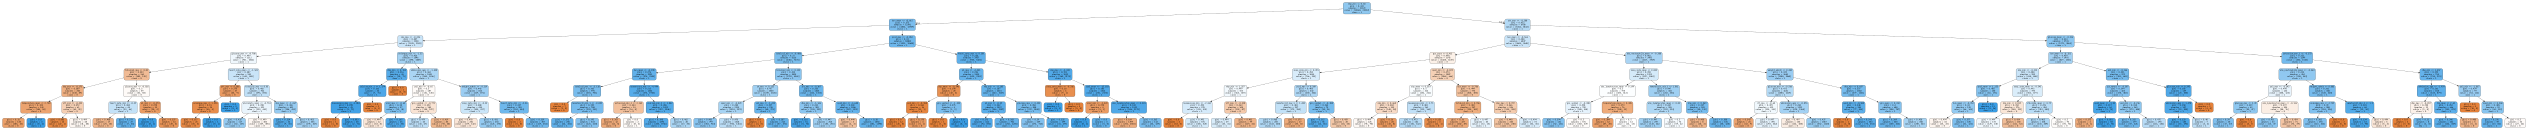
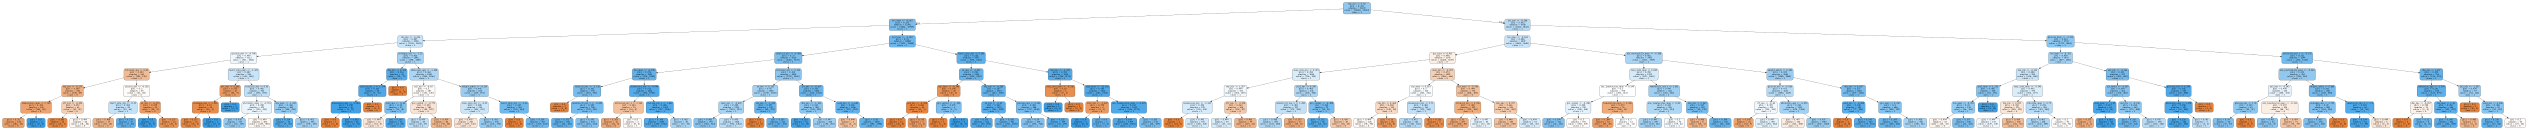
node "gini = 0.164 samples = 1399 value = [202, 2034] class = 1": fillcolor #eeab7b -> #4da7e8
